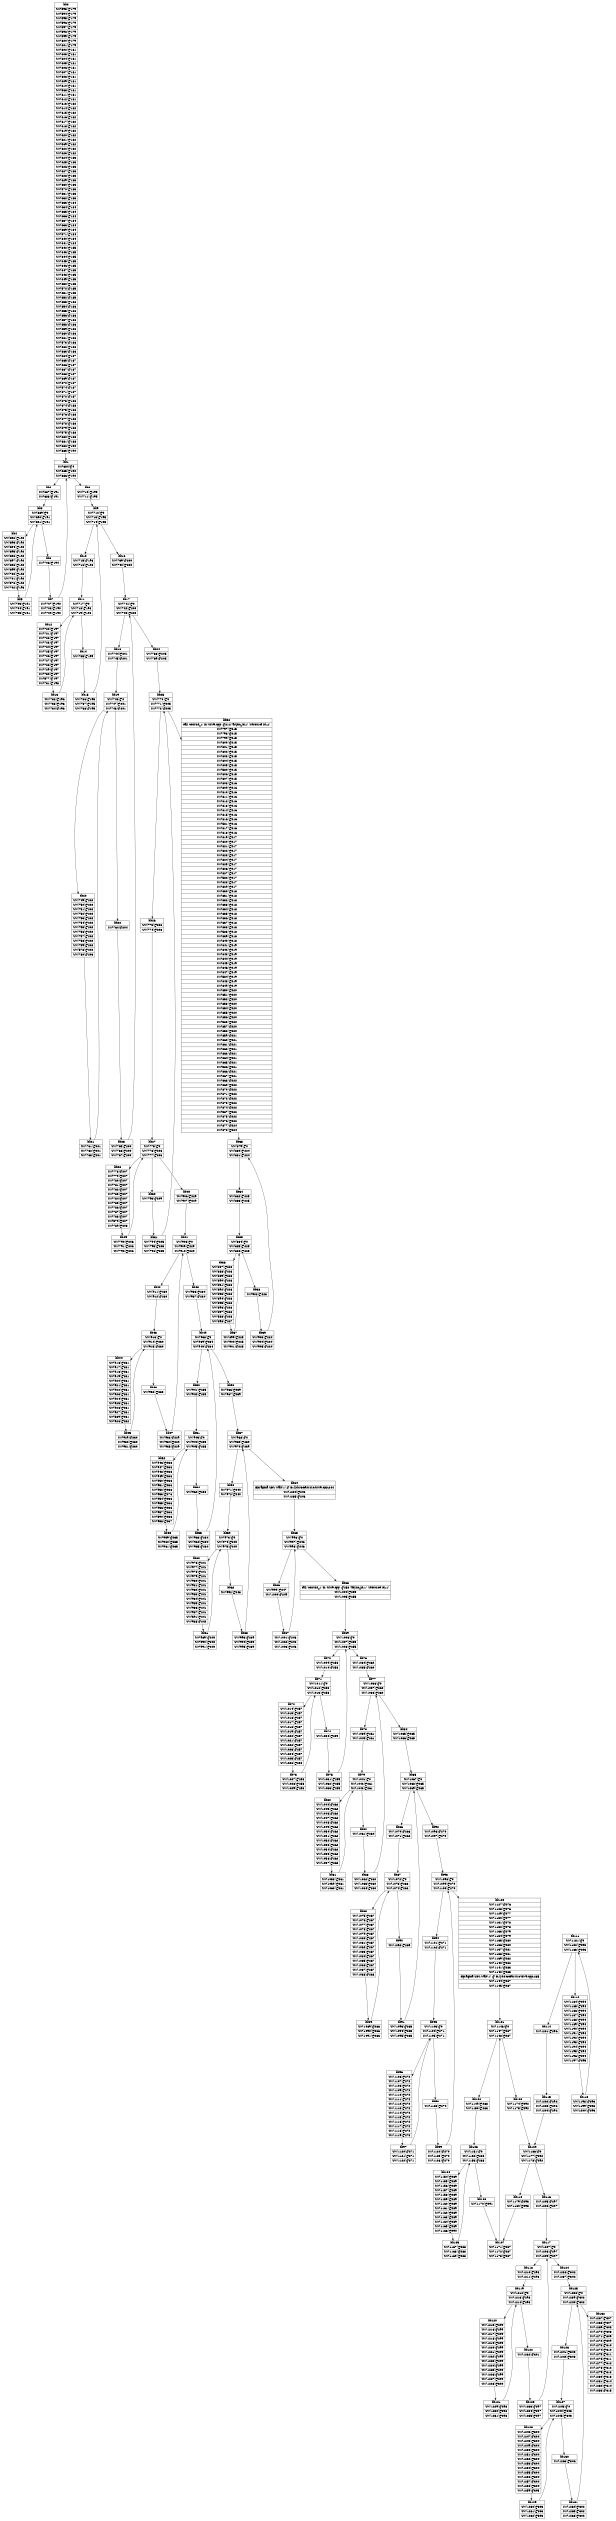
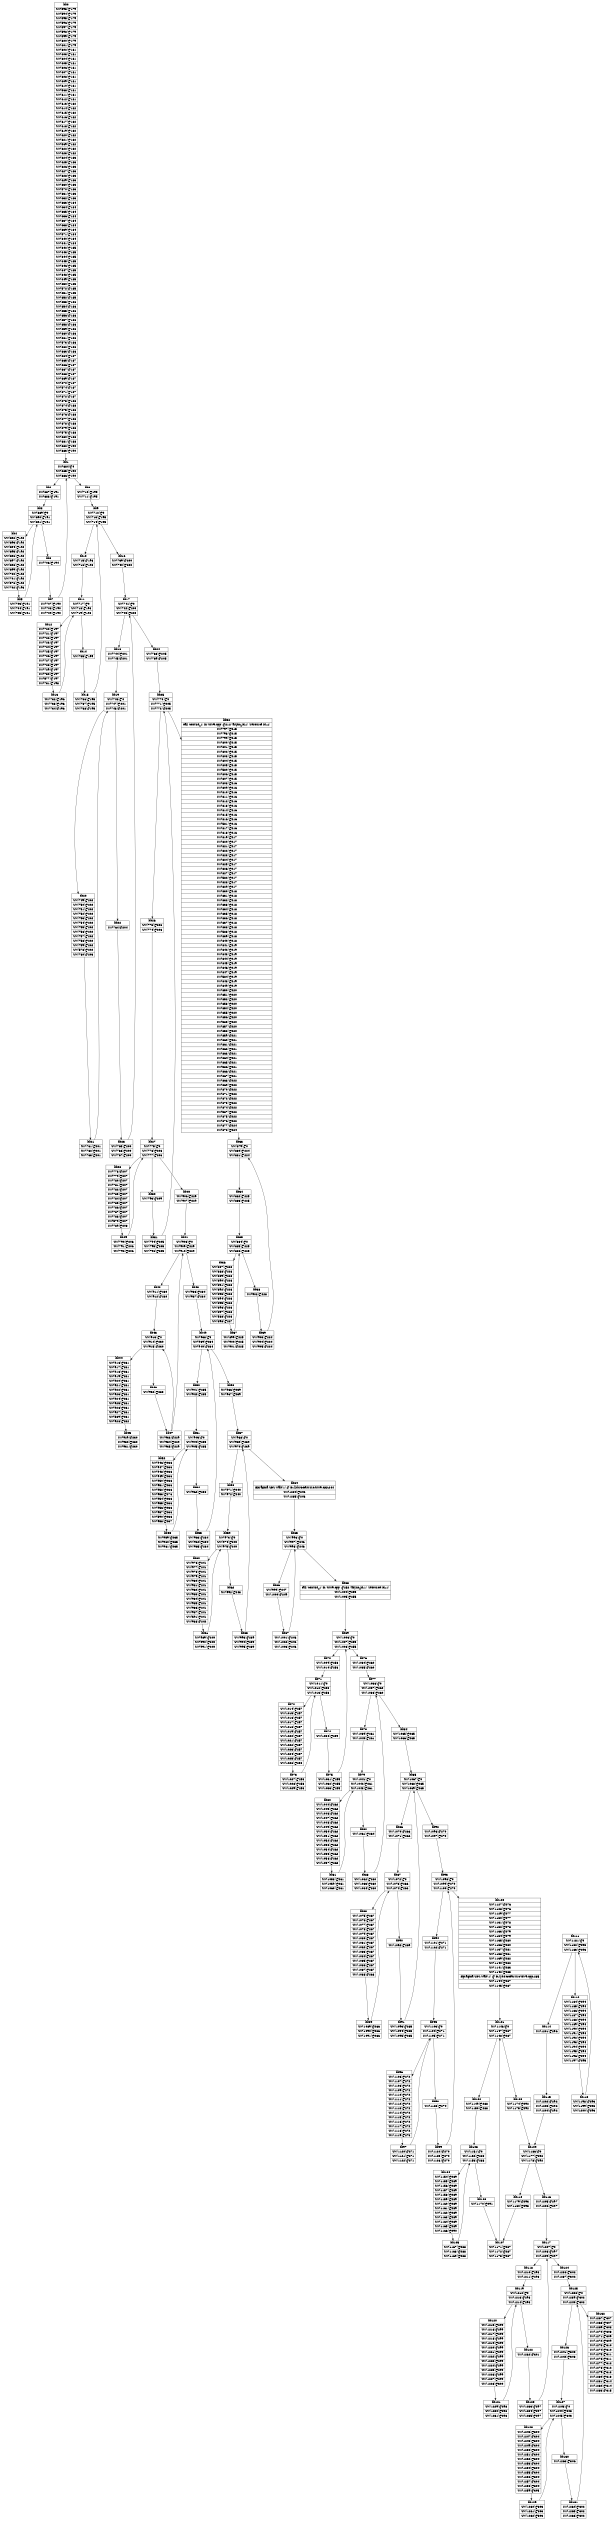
edge "bb45" -> "bb43": now "bb47" -> "bb43"
